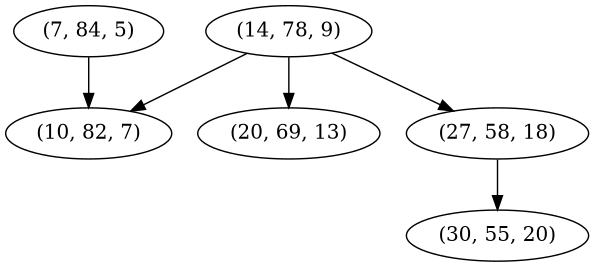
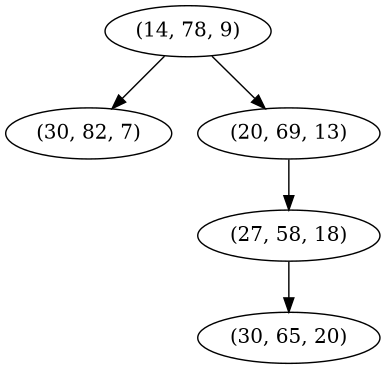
node "(7, 84, 5)": removed
edge "(14, 78, 9)" -> "(27, 58, 18)": now "(20, 69, 13)" -> "(27, 58, 18)"
node "(10, 82, 7)": label "(10, 82, 7)" -> "(30, 82, 7)"
node "(30, 55, 20)": label "(30, 55, 20)" -> "(30, 65, 20)"
